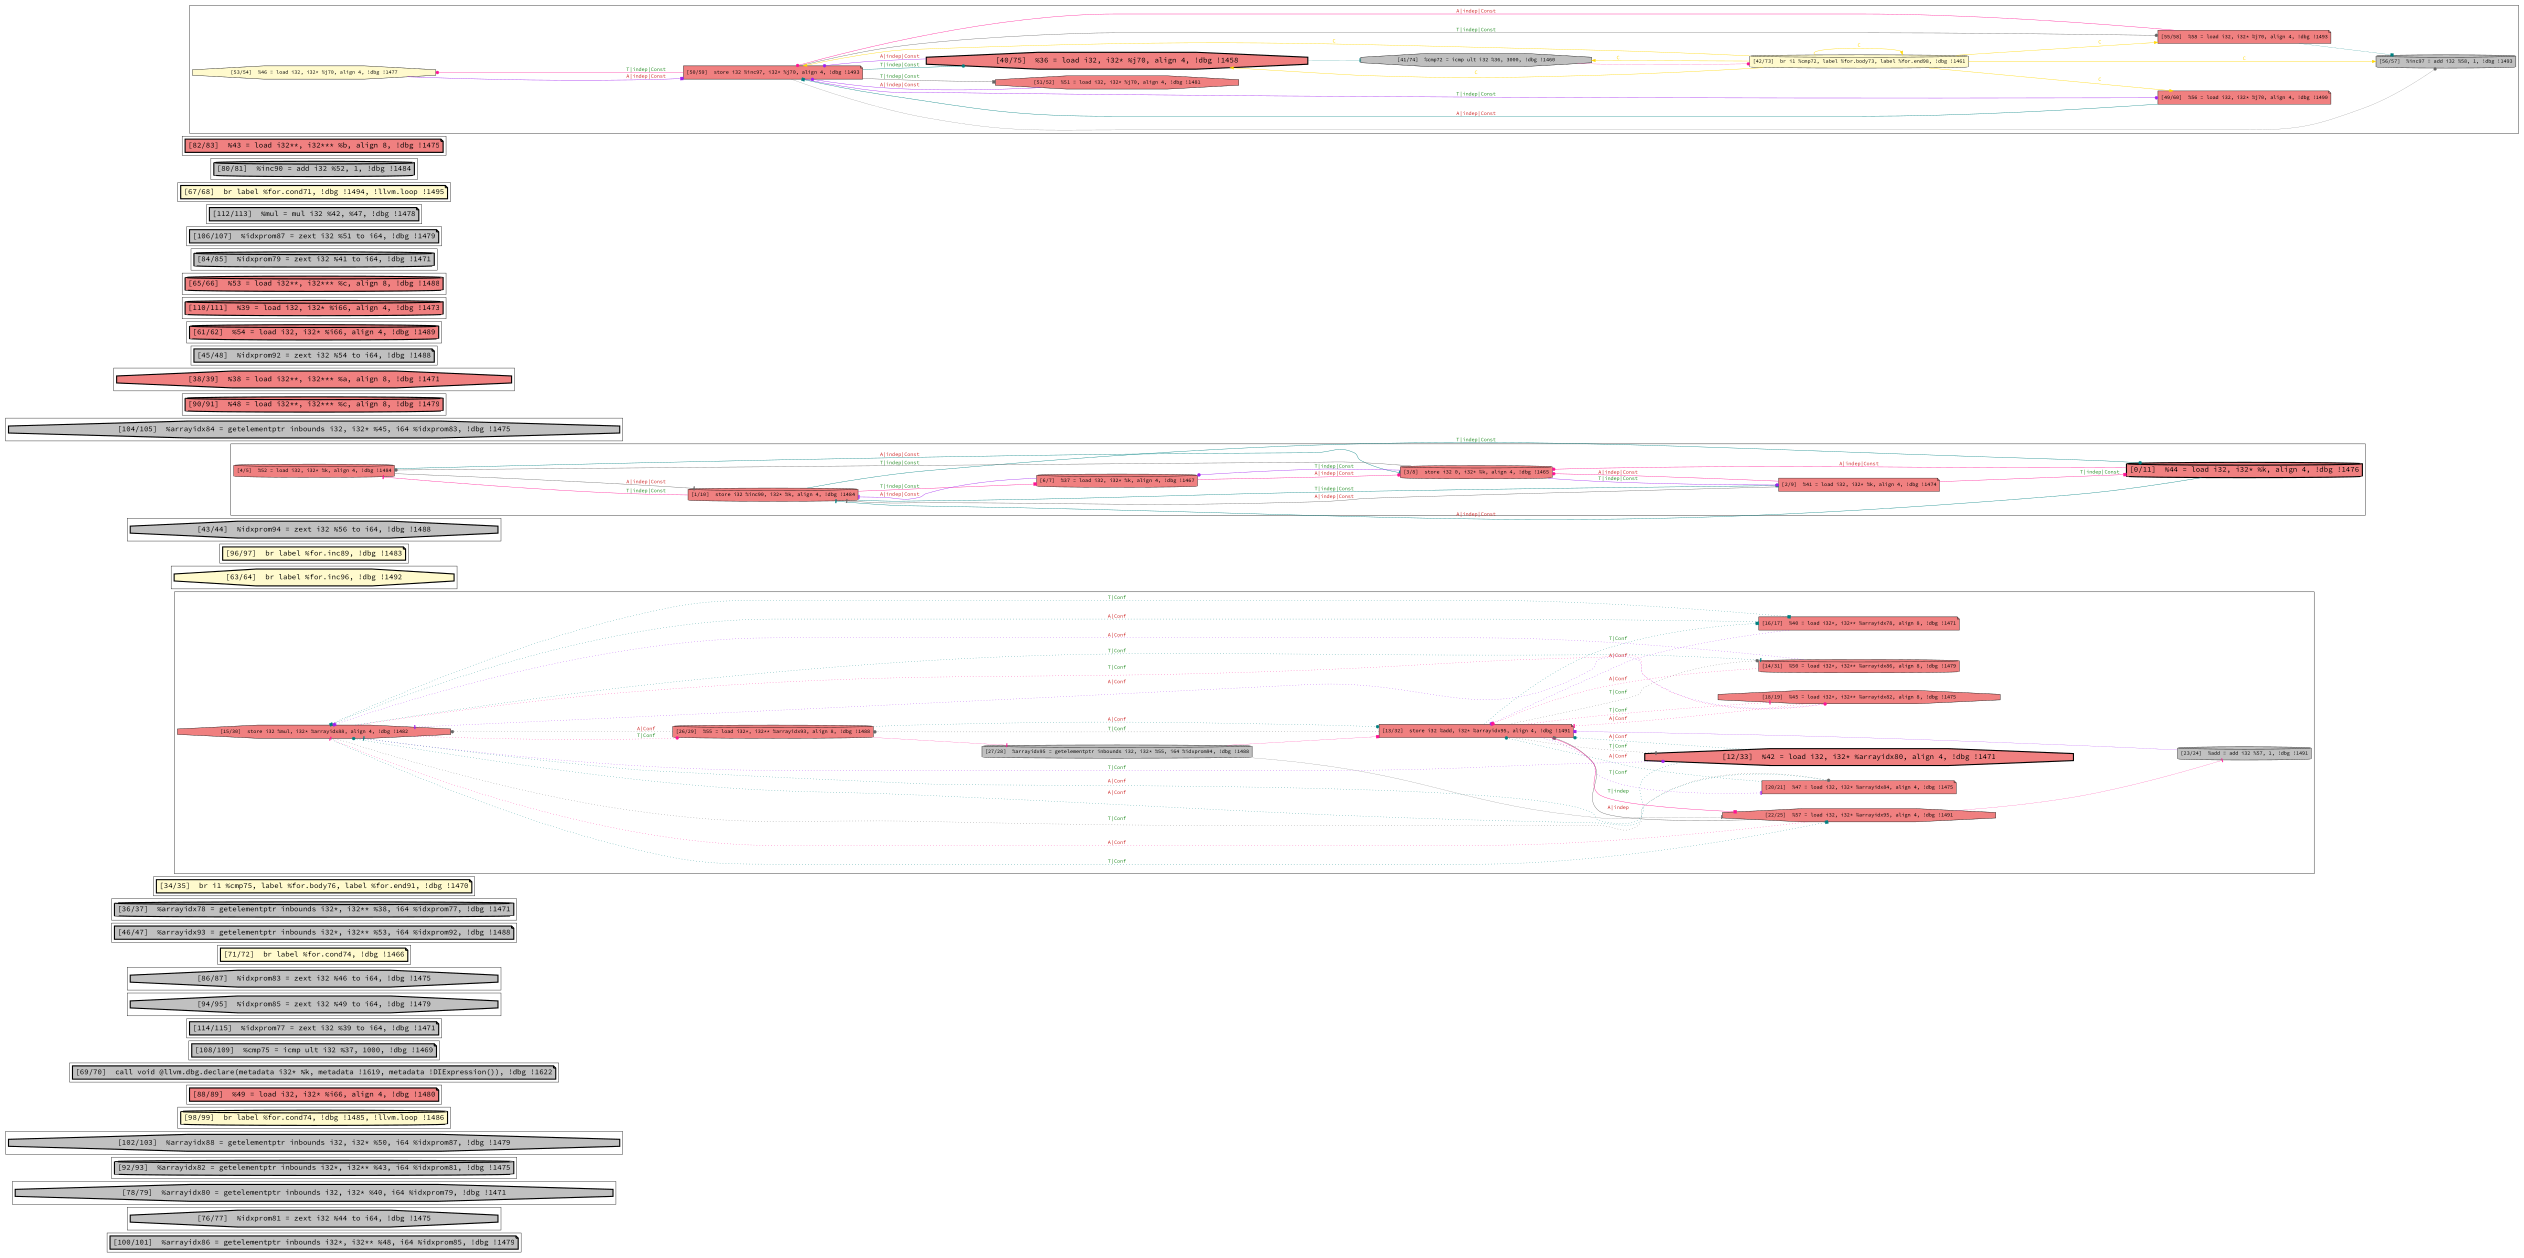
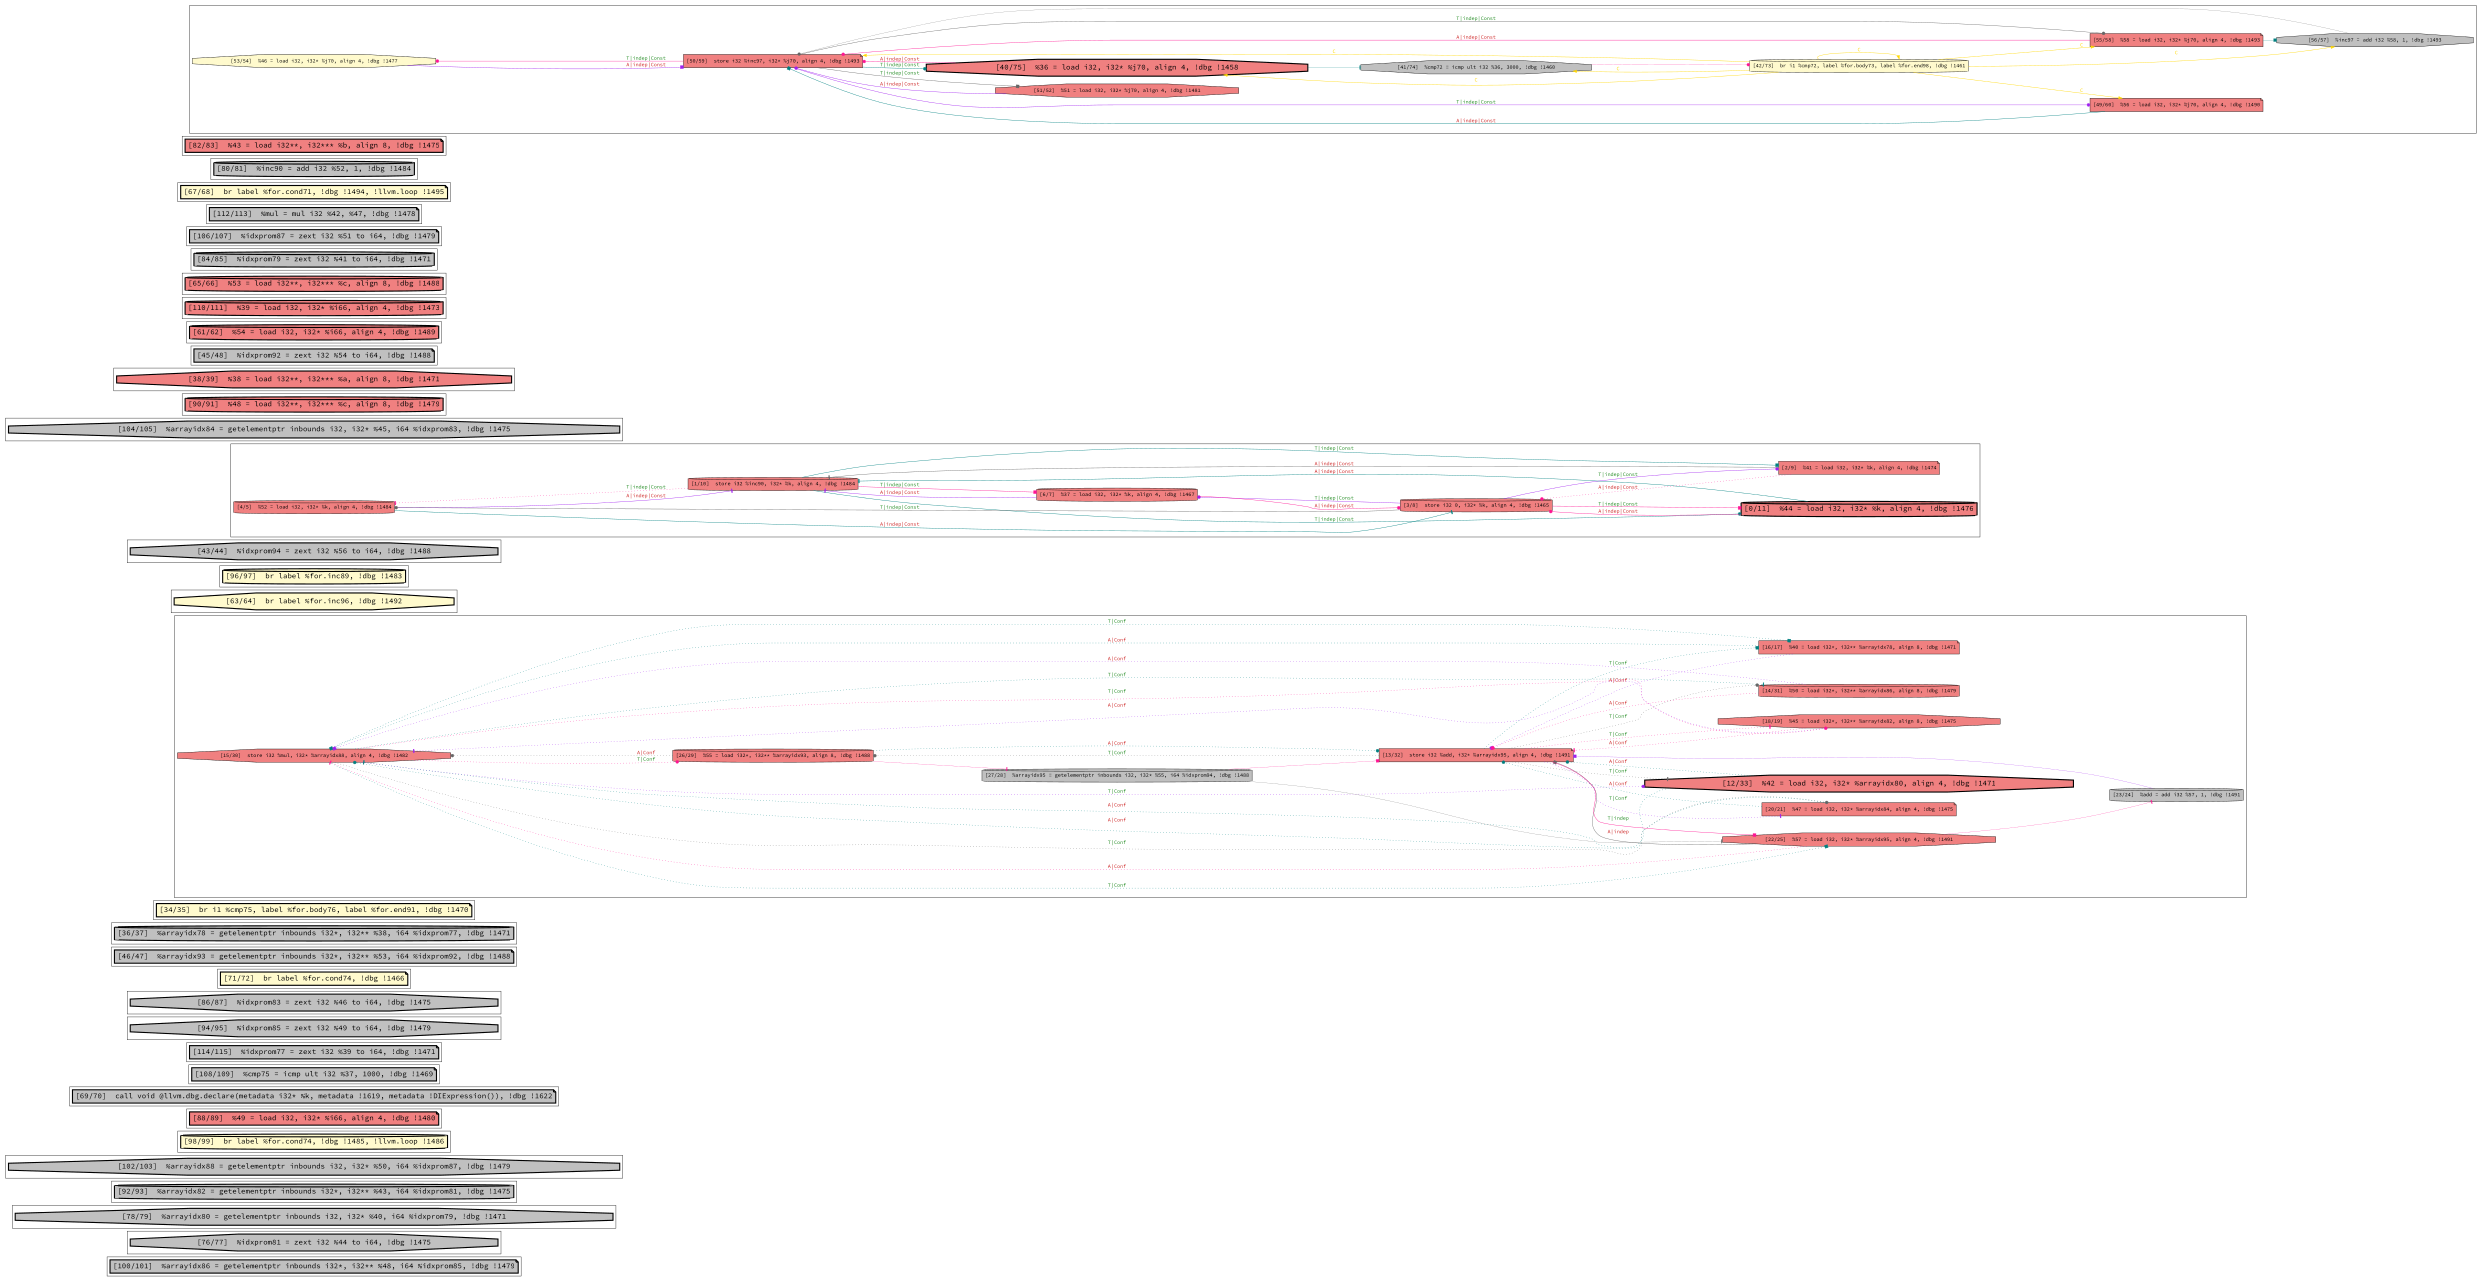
edge "[40/75]  %36 = load i32, i32* %j70, align 4, !dbg !1458" -> "[50/59]  store i32 %inc97, i32* %j70, align 4, !dbg !1493": color purple -> deeppink
node "[56/57]  %inc97 = add i32 %58, 1, !dbg !1493": shape cylinder -> octagon
edge "[50/59]  store i32 %inc97, i32* %j70, align 4, !dbg !1493" -> "[56/57]  %inc97 = add i32 %58, 1, !dbg !1493": reversed
edge "[2/9]  %41 = load i32, i32* %k, align 4, !dbg !1474" -> "[3/8]  store i32 0, i32* %k, align 4, !dbg !1465": style solid -> dotted
edge "[2/9]  %41 = load i32, i32* %k, align 4, !dbg !1474" -> "[0/11]  %44 = load i32, i32* %k, align 4, !dbg !1476": now "[3/8]  store i32 0, i32* %k, align 4, !dbg !1465" -> "[0/11]  %44 = load i32, i32* %k, align 4, !dbg !1476"
edge "[4/5]  %52 = load i32, i32* %k, align 4, !dbg !1484" -> "[1/10]  store i32 %inc90, i32* %k, align 4, !dbg !1484": color gray40 -> purple
edge "[1/10]  store i32 %inc90, i32* %k, align 4, !dbg !1484" -> "[4/5]  %52 = load i32, i32* %k, align 4, !dbg !1484": style solid -> dotted
node "[96/97]  br label %for.inc89, !dbg !1483": shape note -> cylinder
